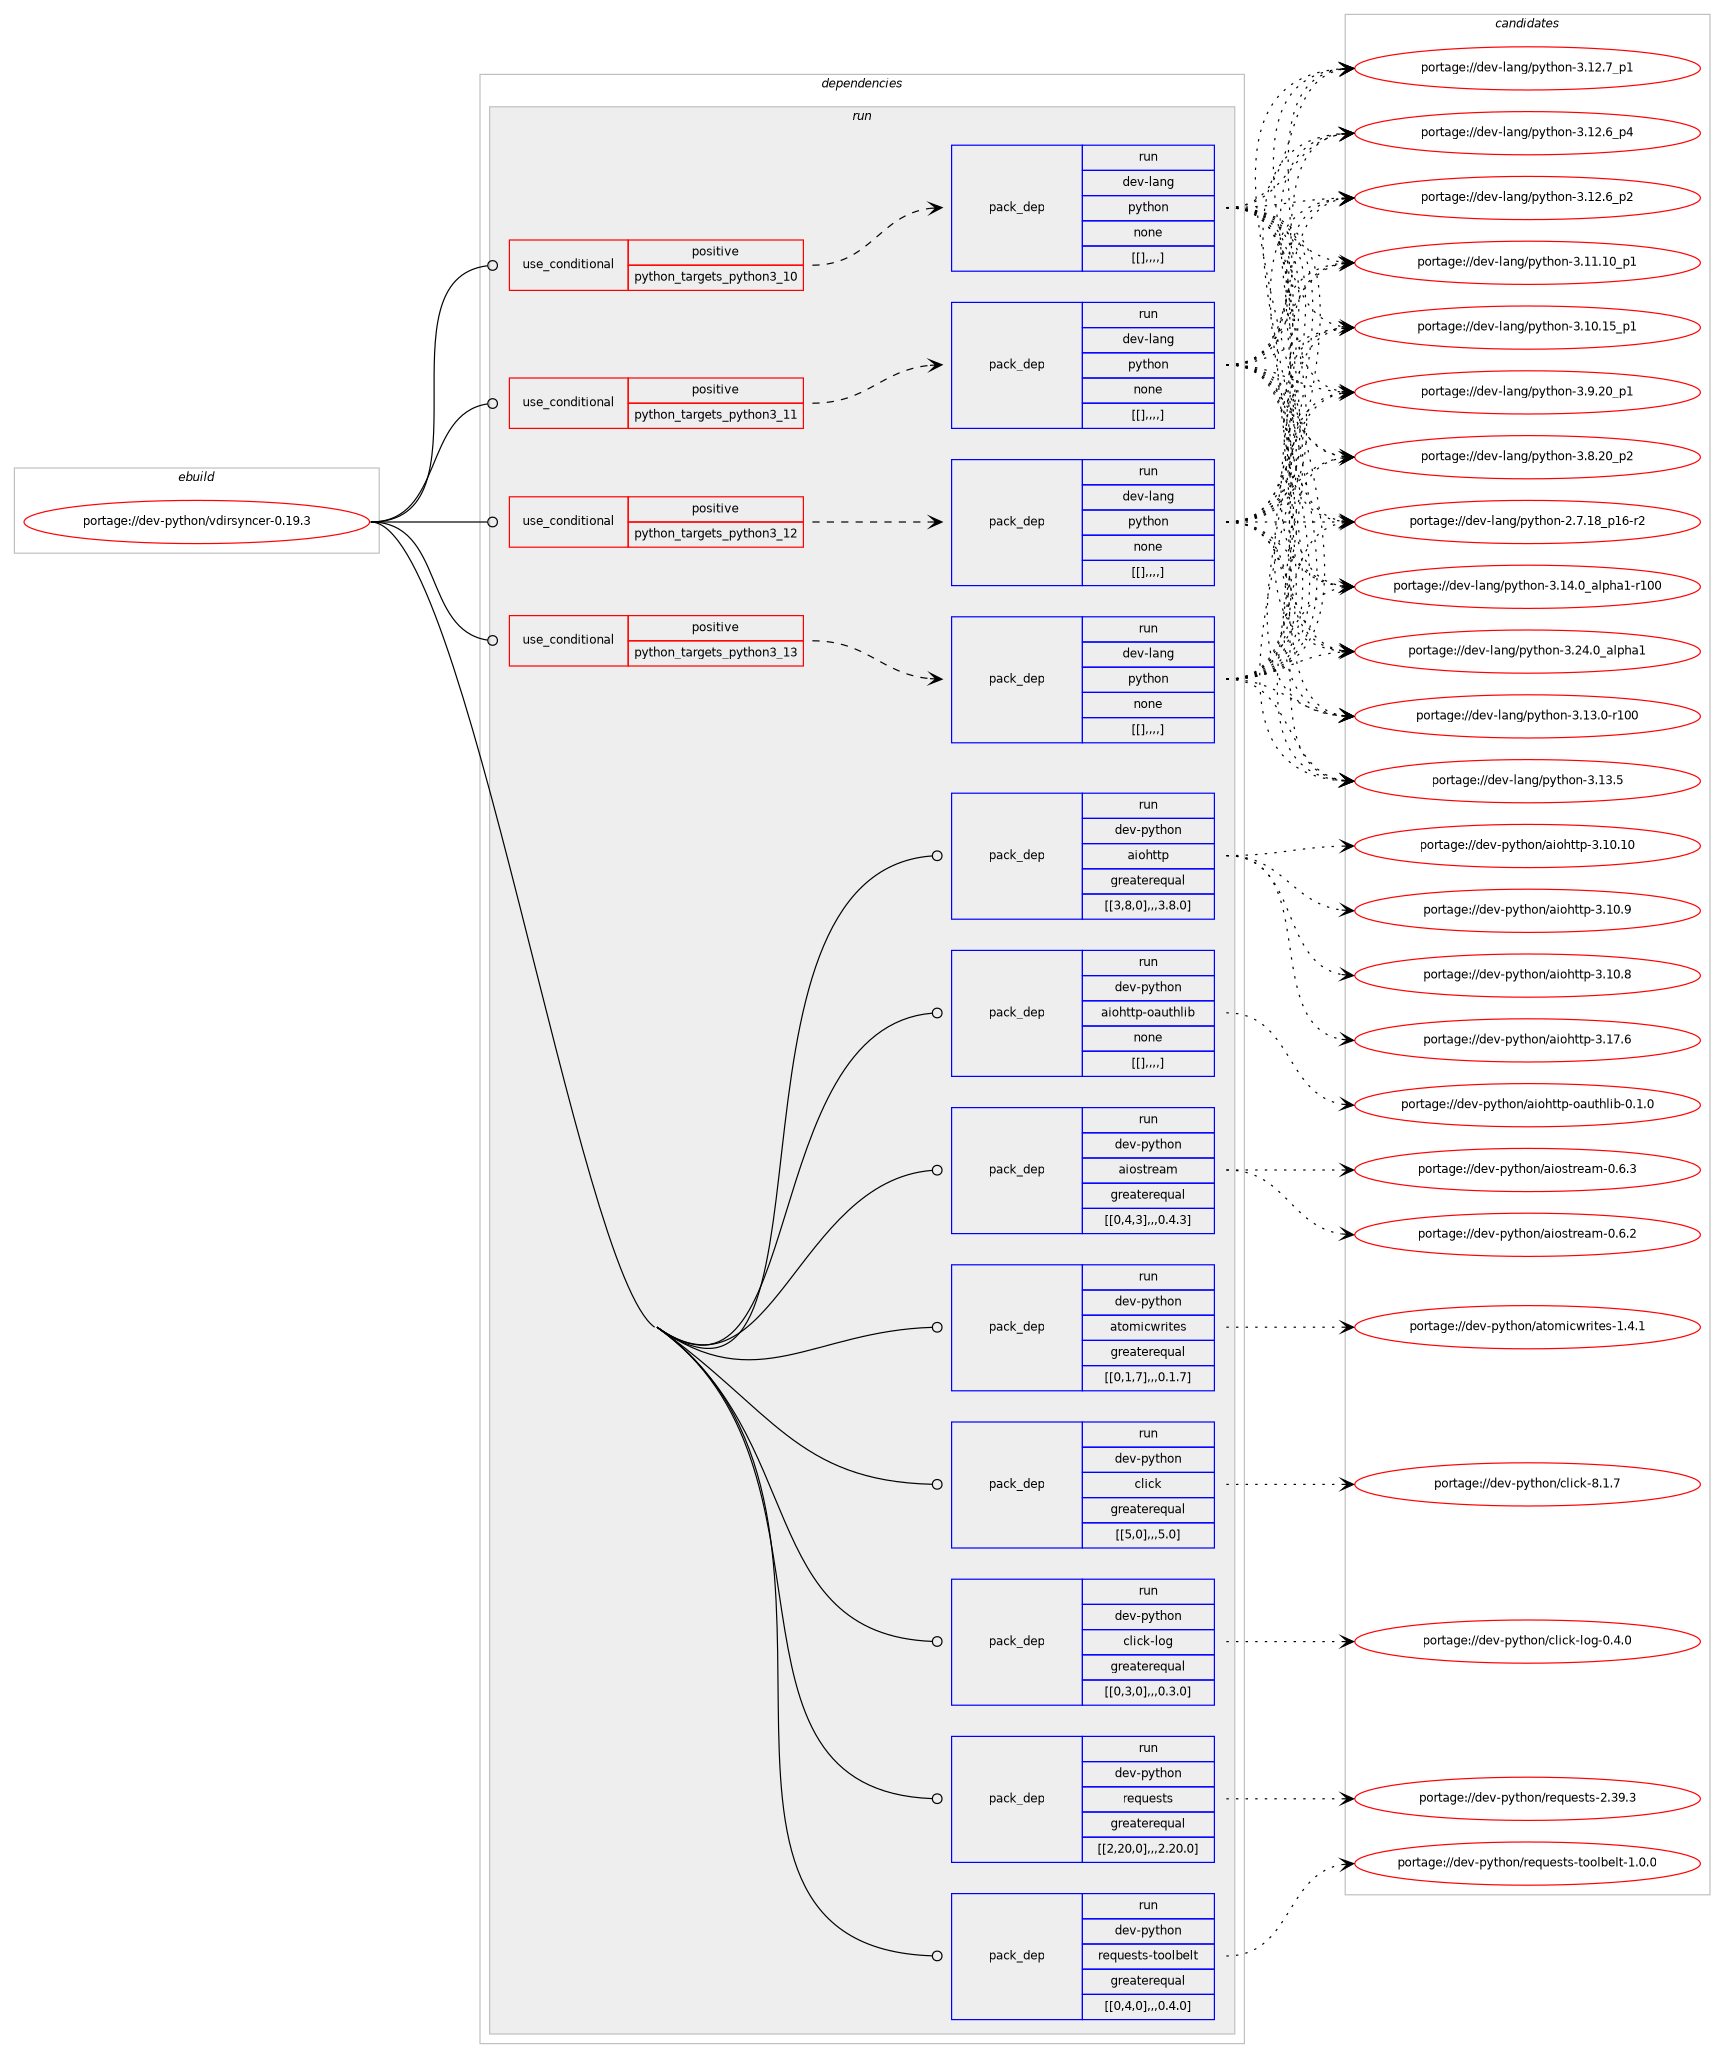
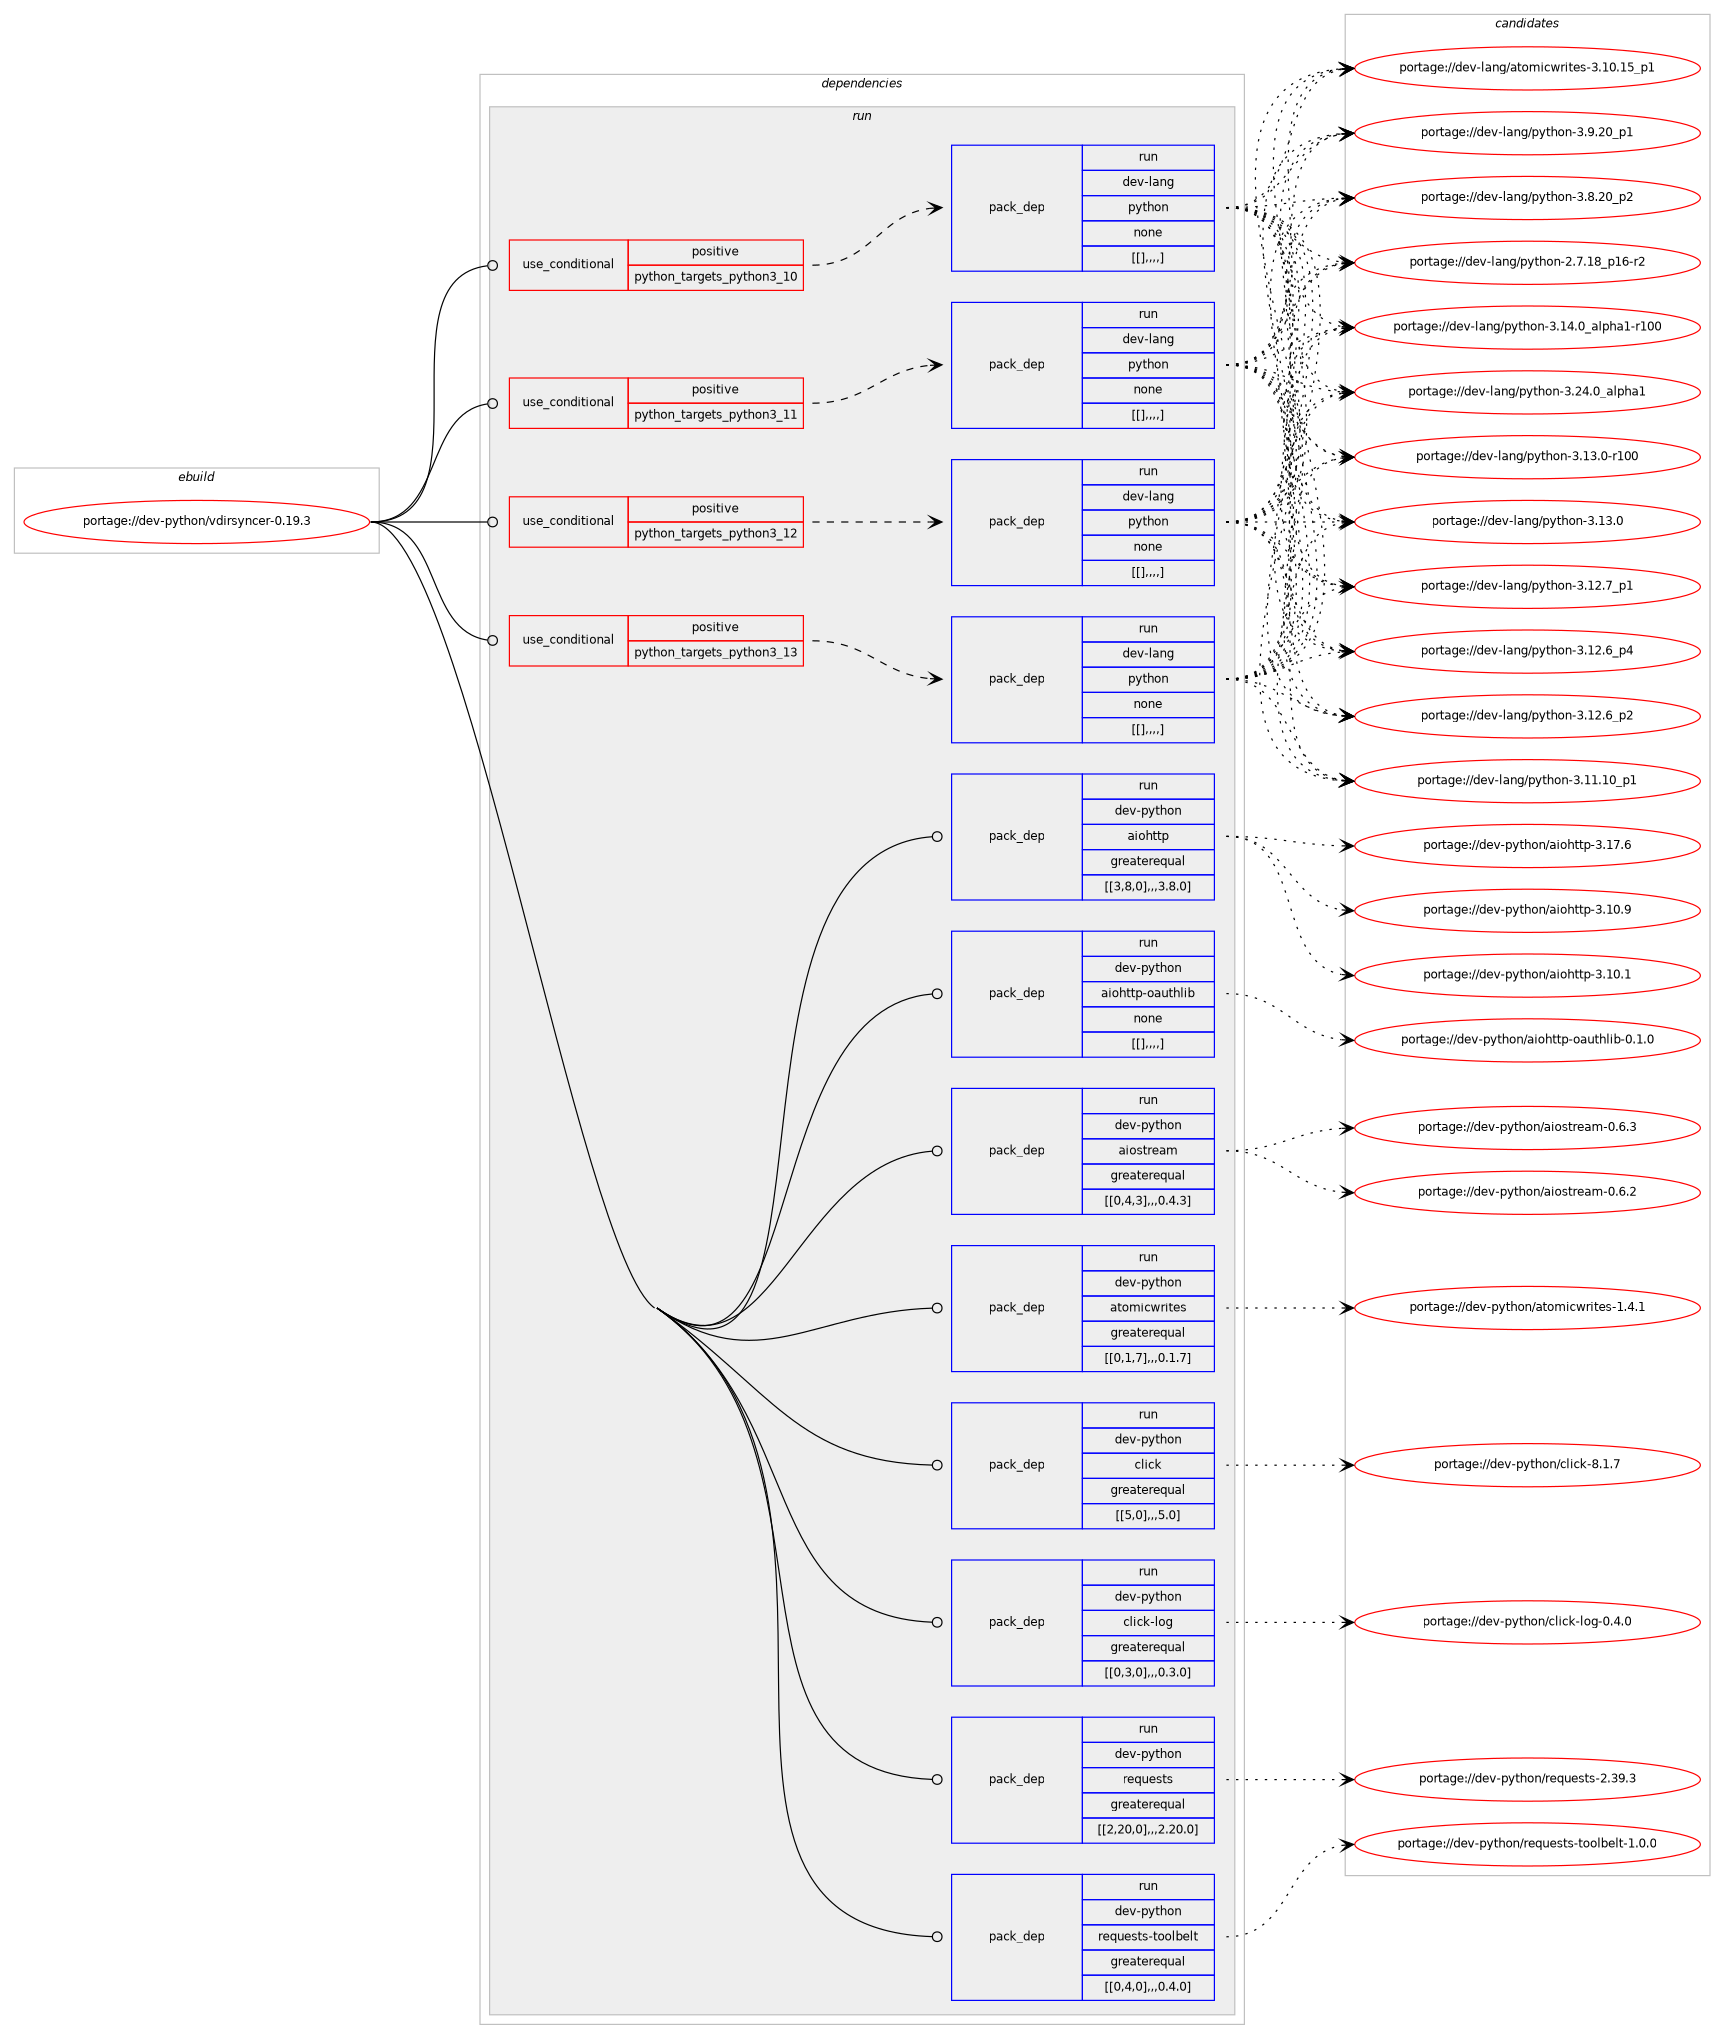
node "portage://dev-lang/python-3.10.15_p1": label "portage://dev-lang/python-3.10.15_p1" -> "portage://dev-lang/atomicwrites-3.10.15_p1"
node "portage://dev-lang/python-3.13.5": label "portage://dev-lang/python-3.13.5" -> "portage://dev-lang/python-3.13.0"
node "portage://dev-python/aiohttp-3.10.10": removed
node "portage://dev-python/aiohttp-3.10.8": label "portage://dev-python/aiohttp-3.10.8" -> "portage://dev-python/aiohttp-3.10.1"
